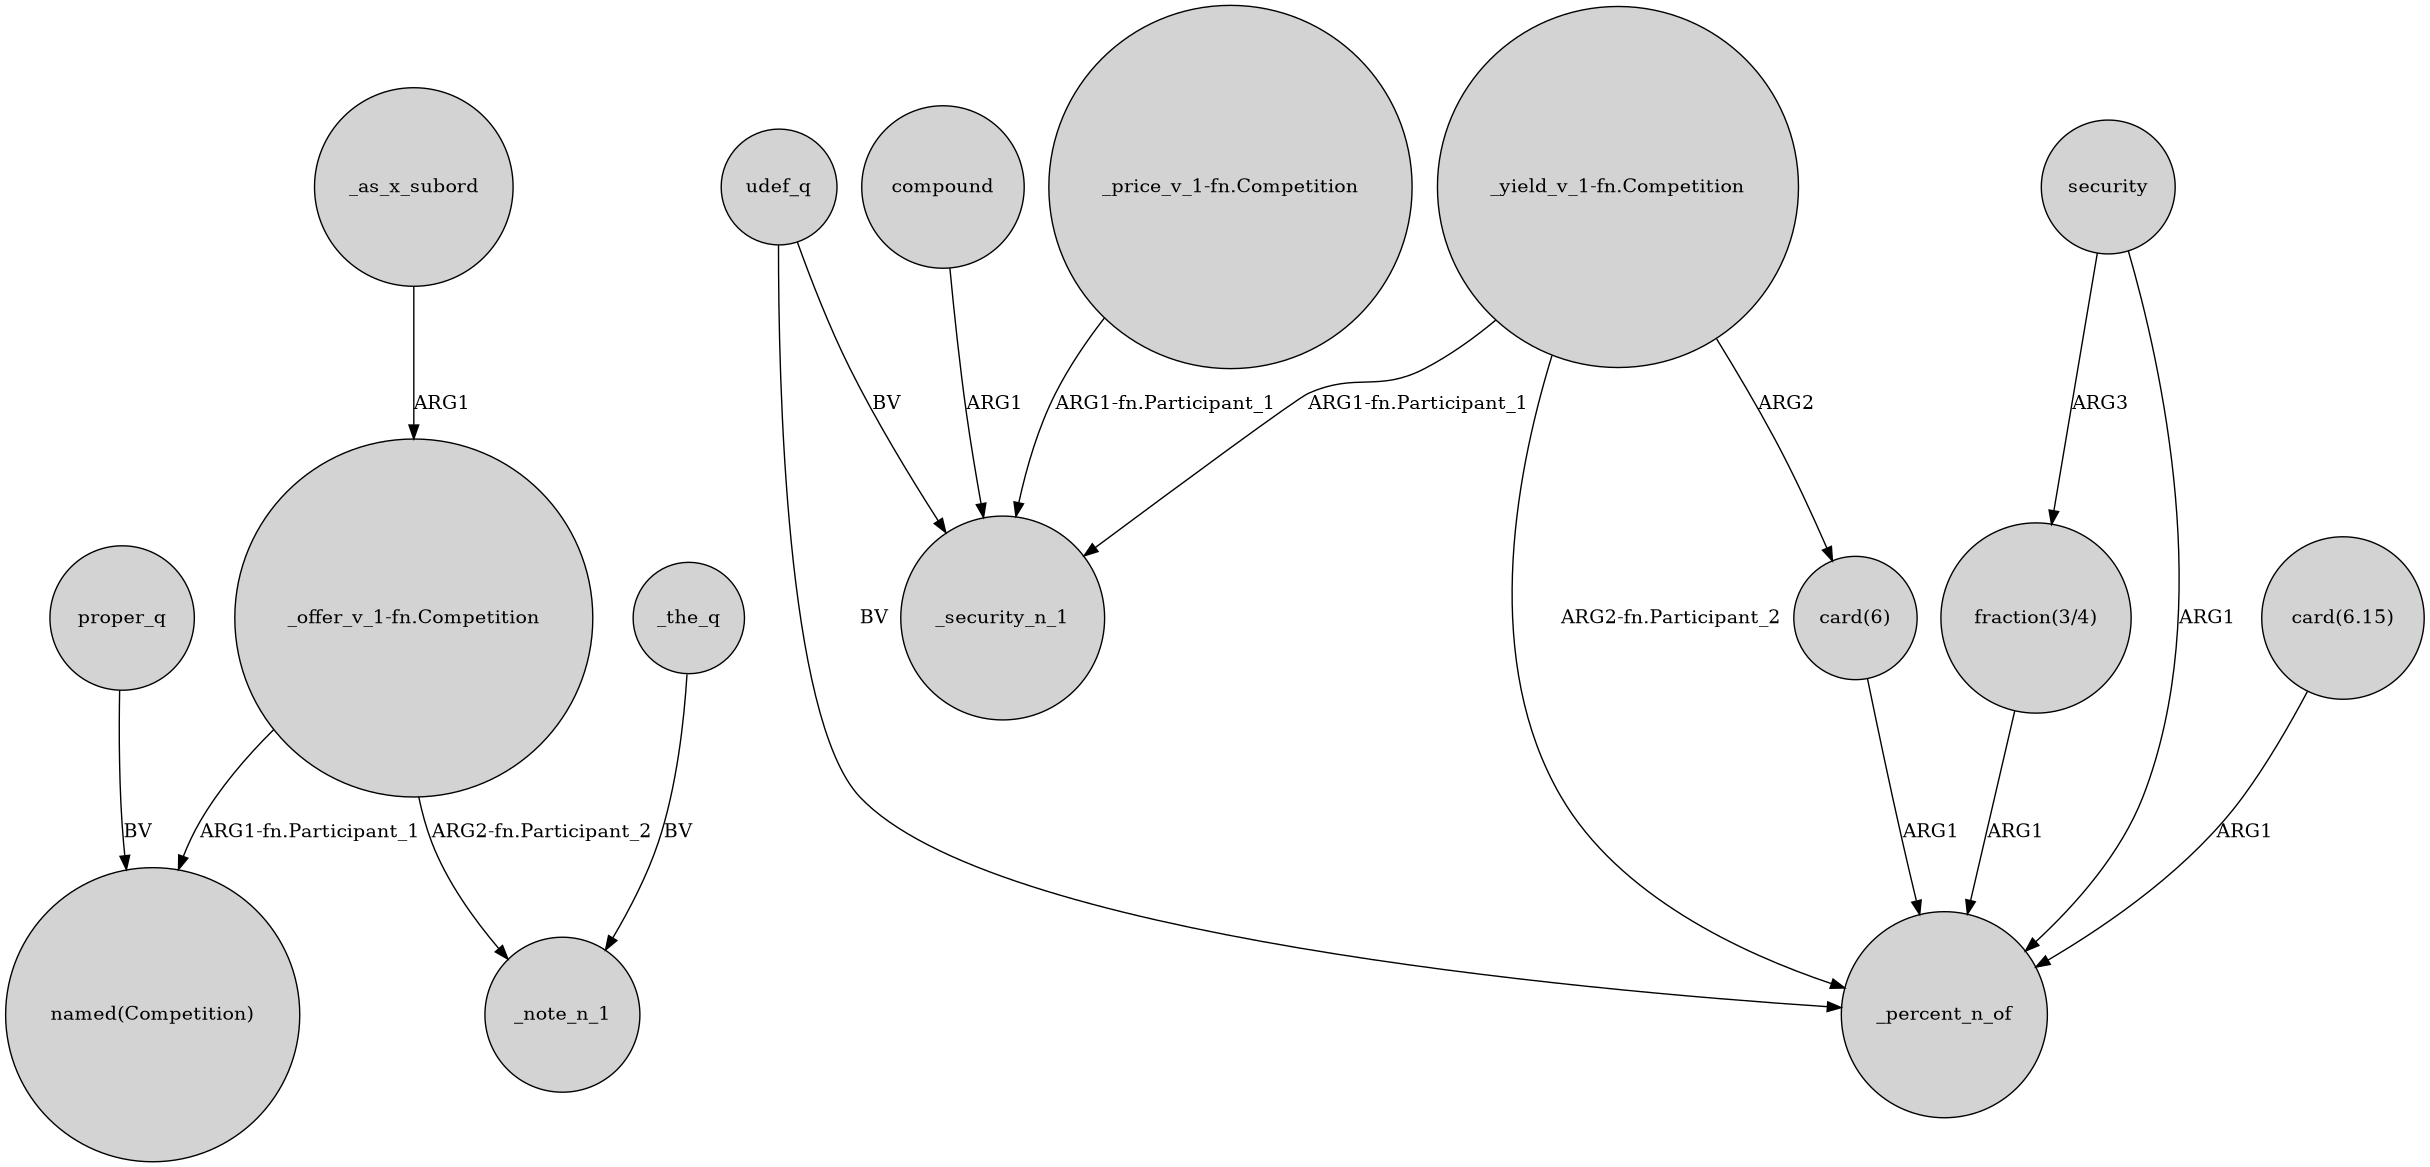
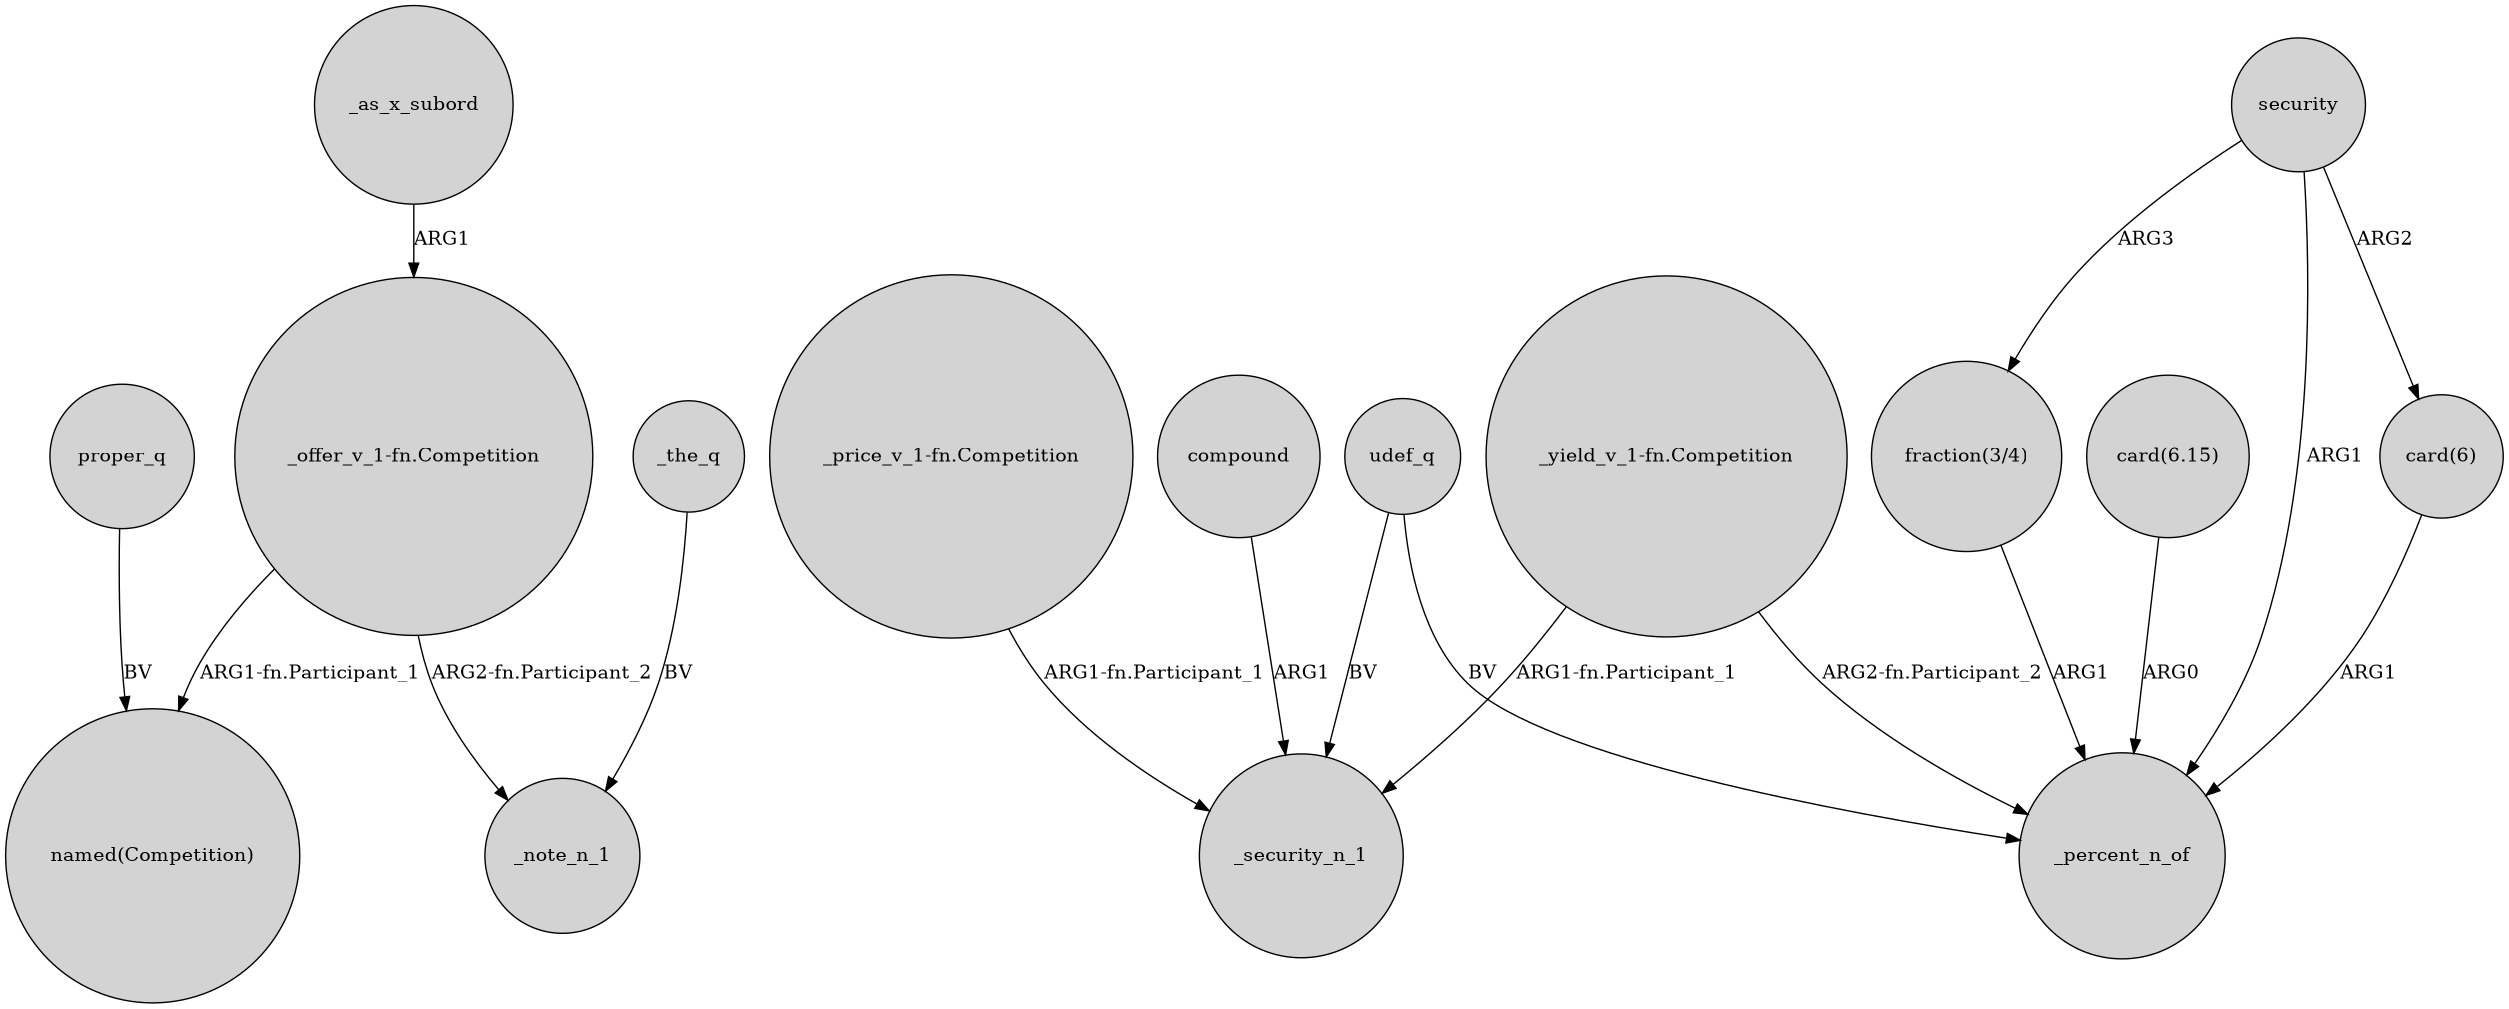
edge "_yield_v_1-fn.Competition" -> "card(6)": now "security" -> "card(6)"
edge "card(6.15)" -> "_percent_n_of": label "ARG1" -> "ARG0"
